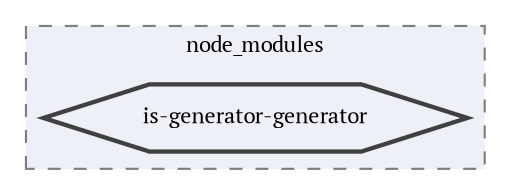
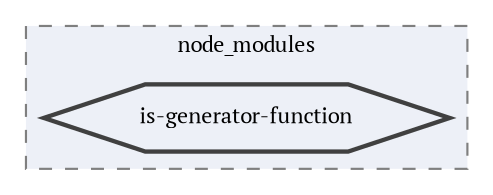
node "is-generator-generator": label "is-generator-generator" -> "is-generator-function"
